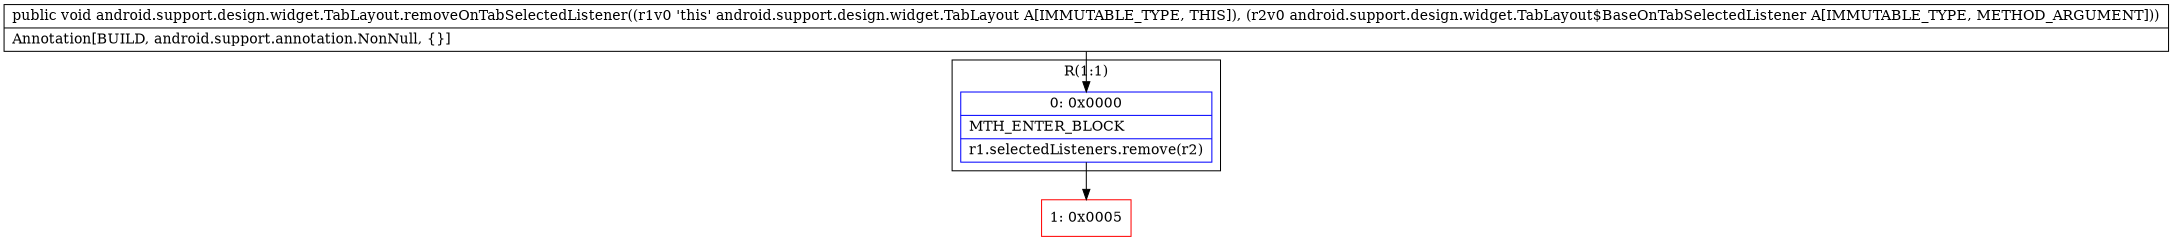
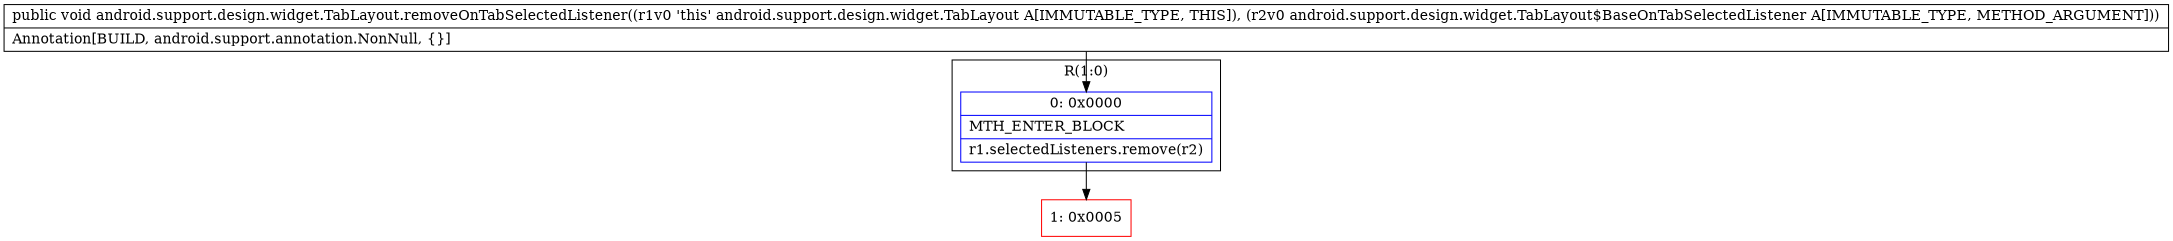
cluster "R(1:1)": label "R(1:1)" -> "R(1:0)"
